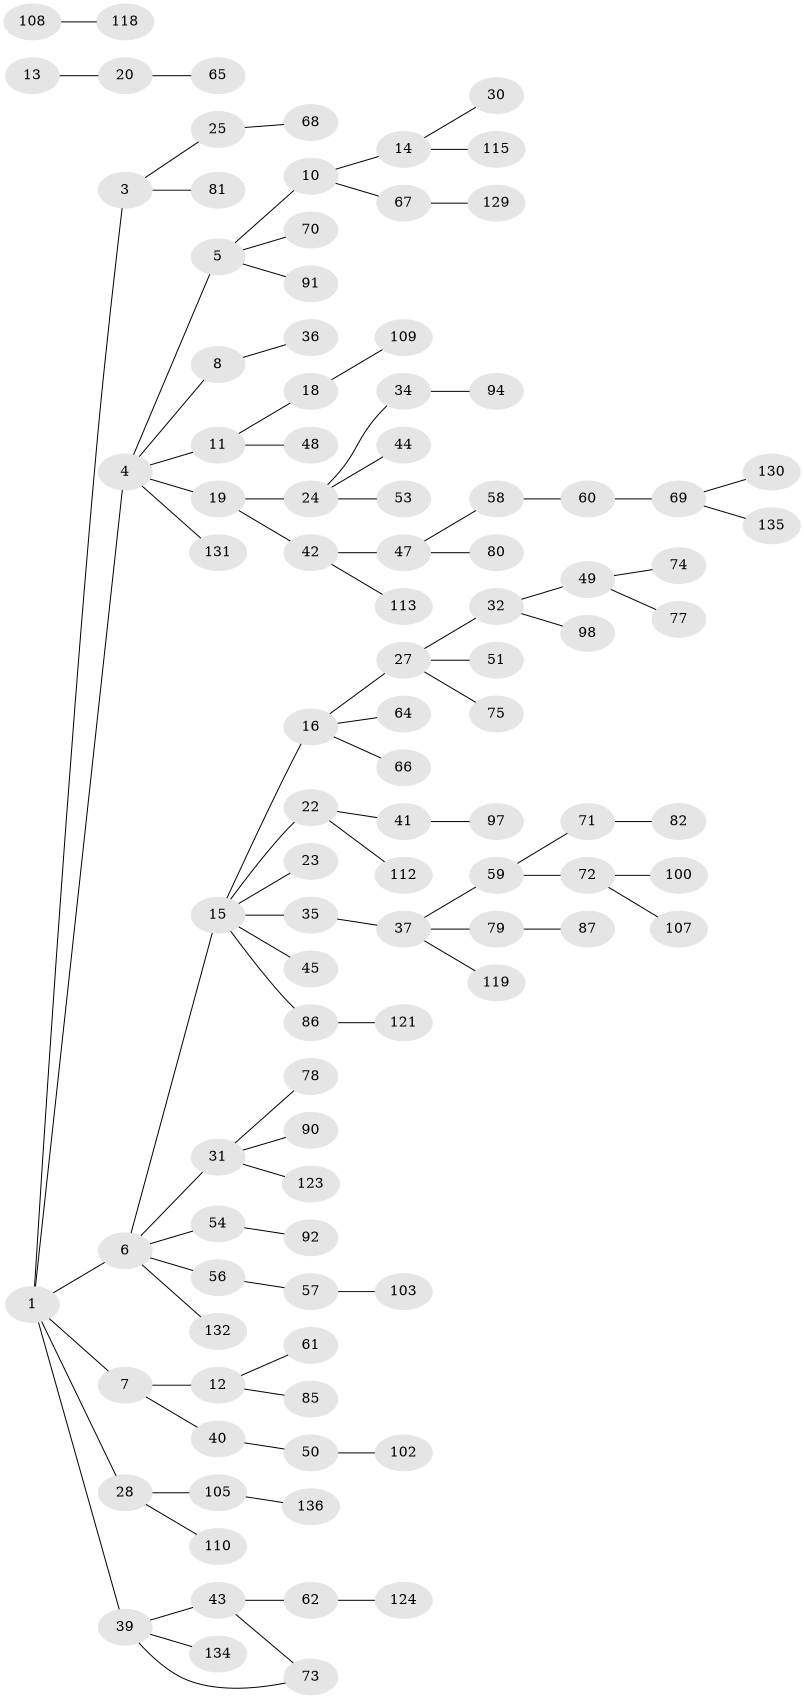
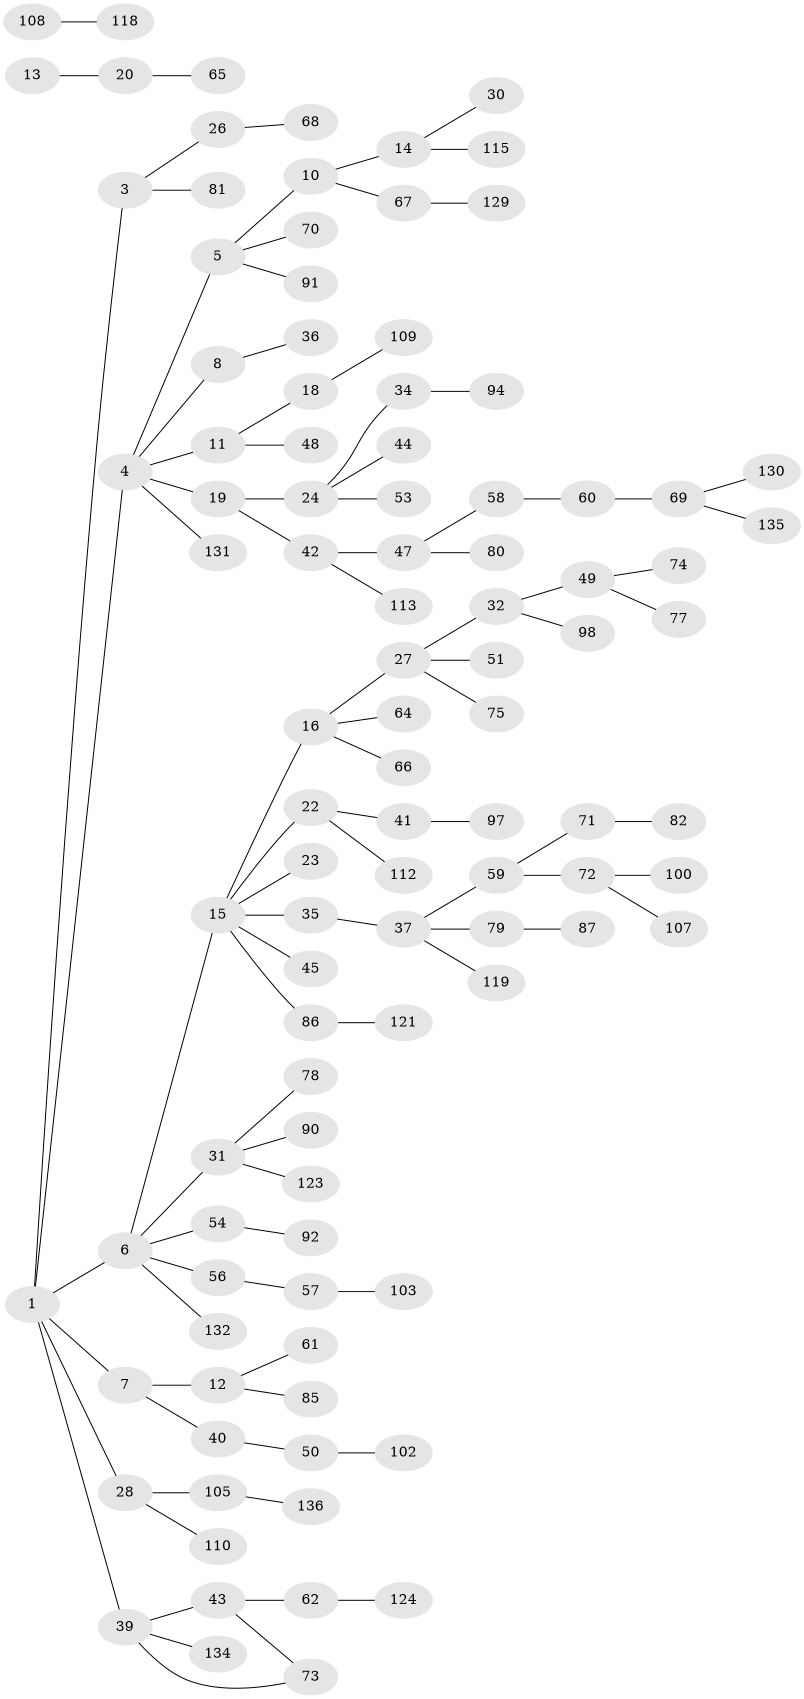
node "25": label "25" -> "26"
